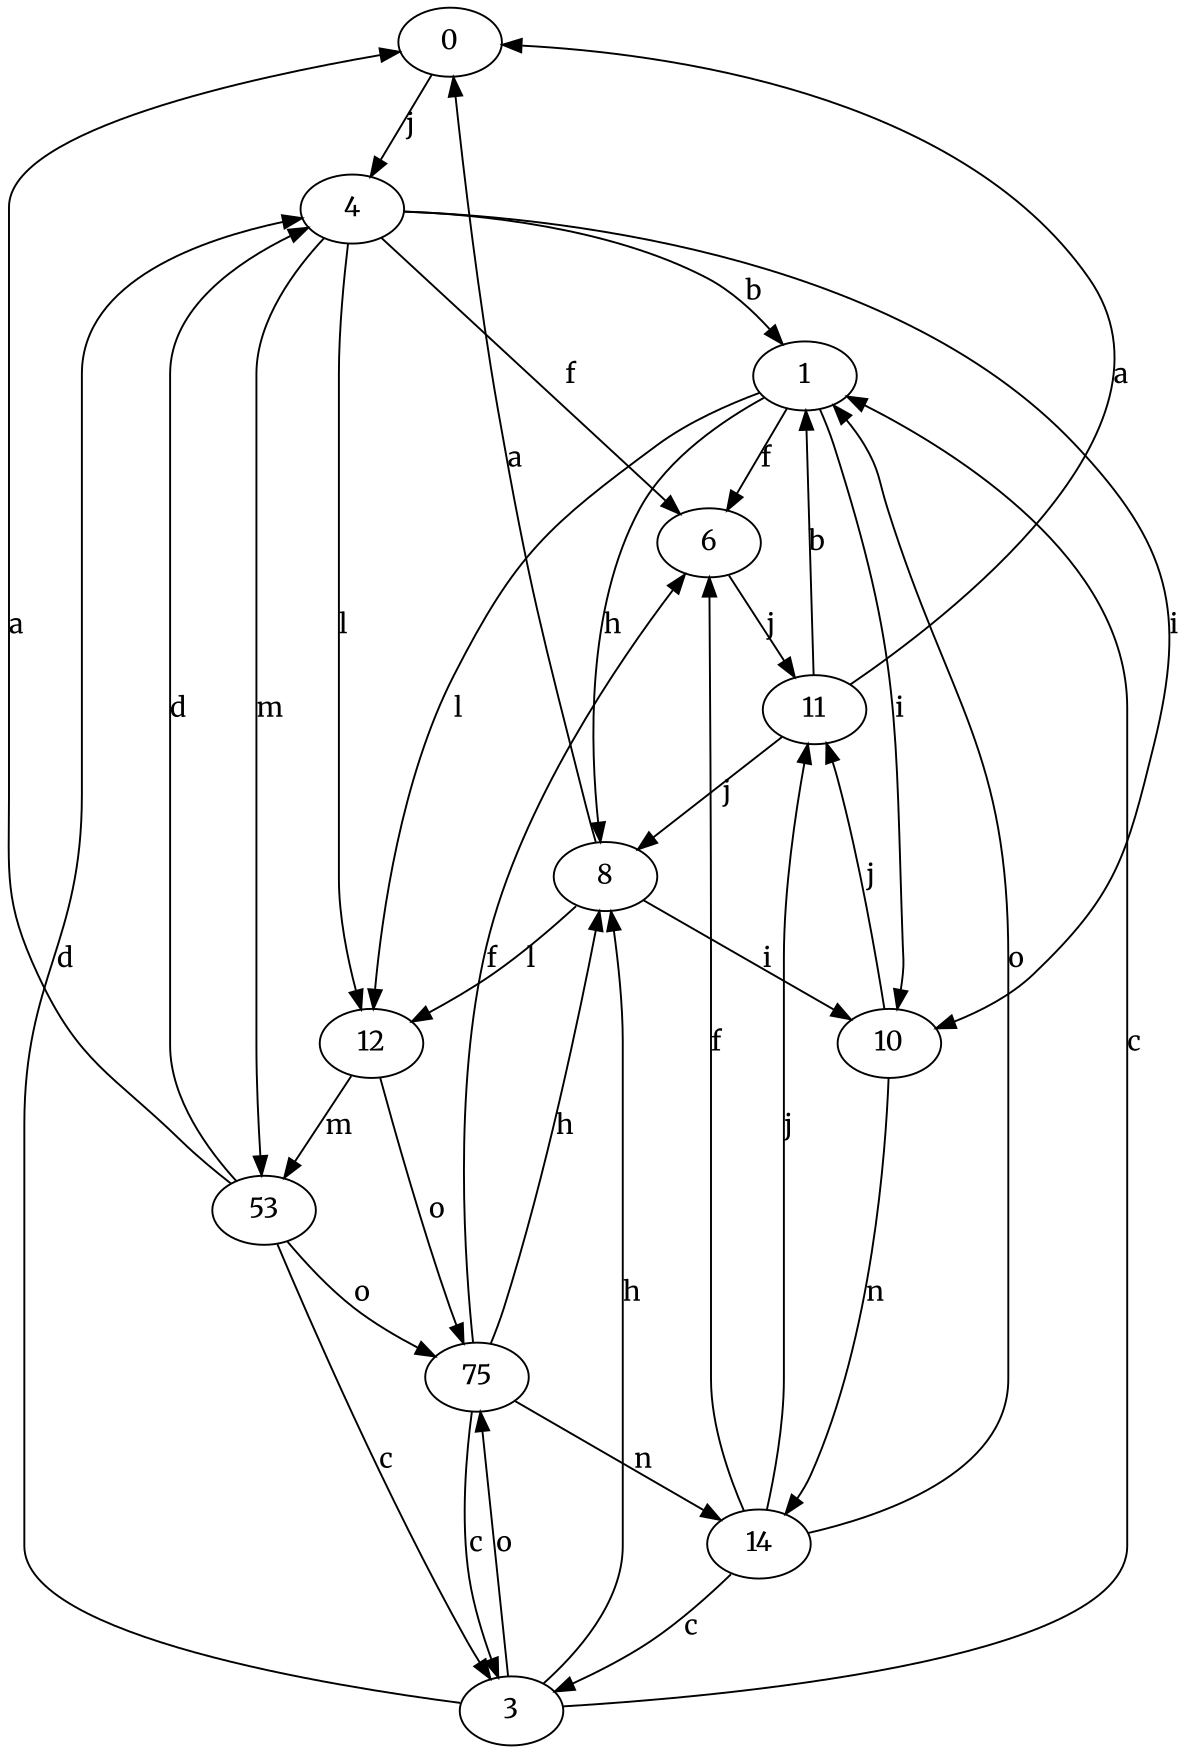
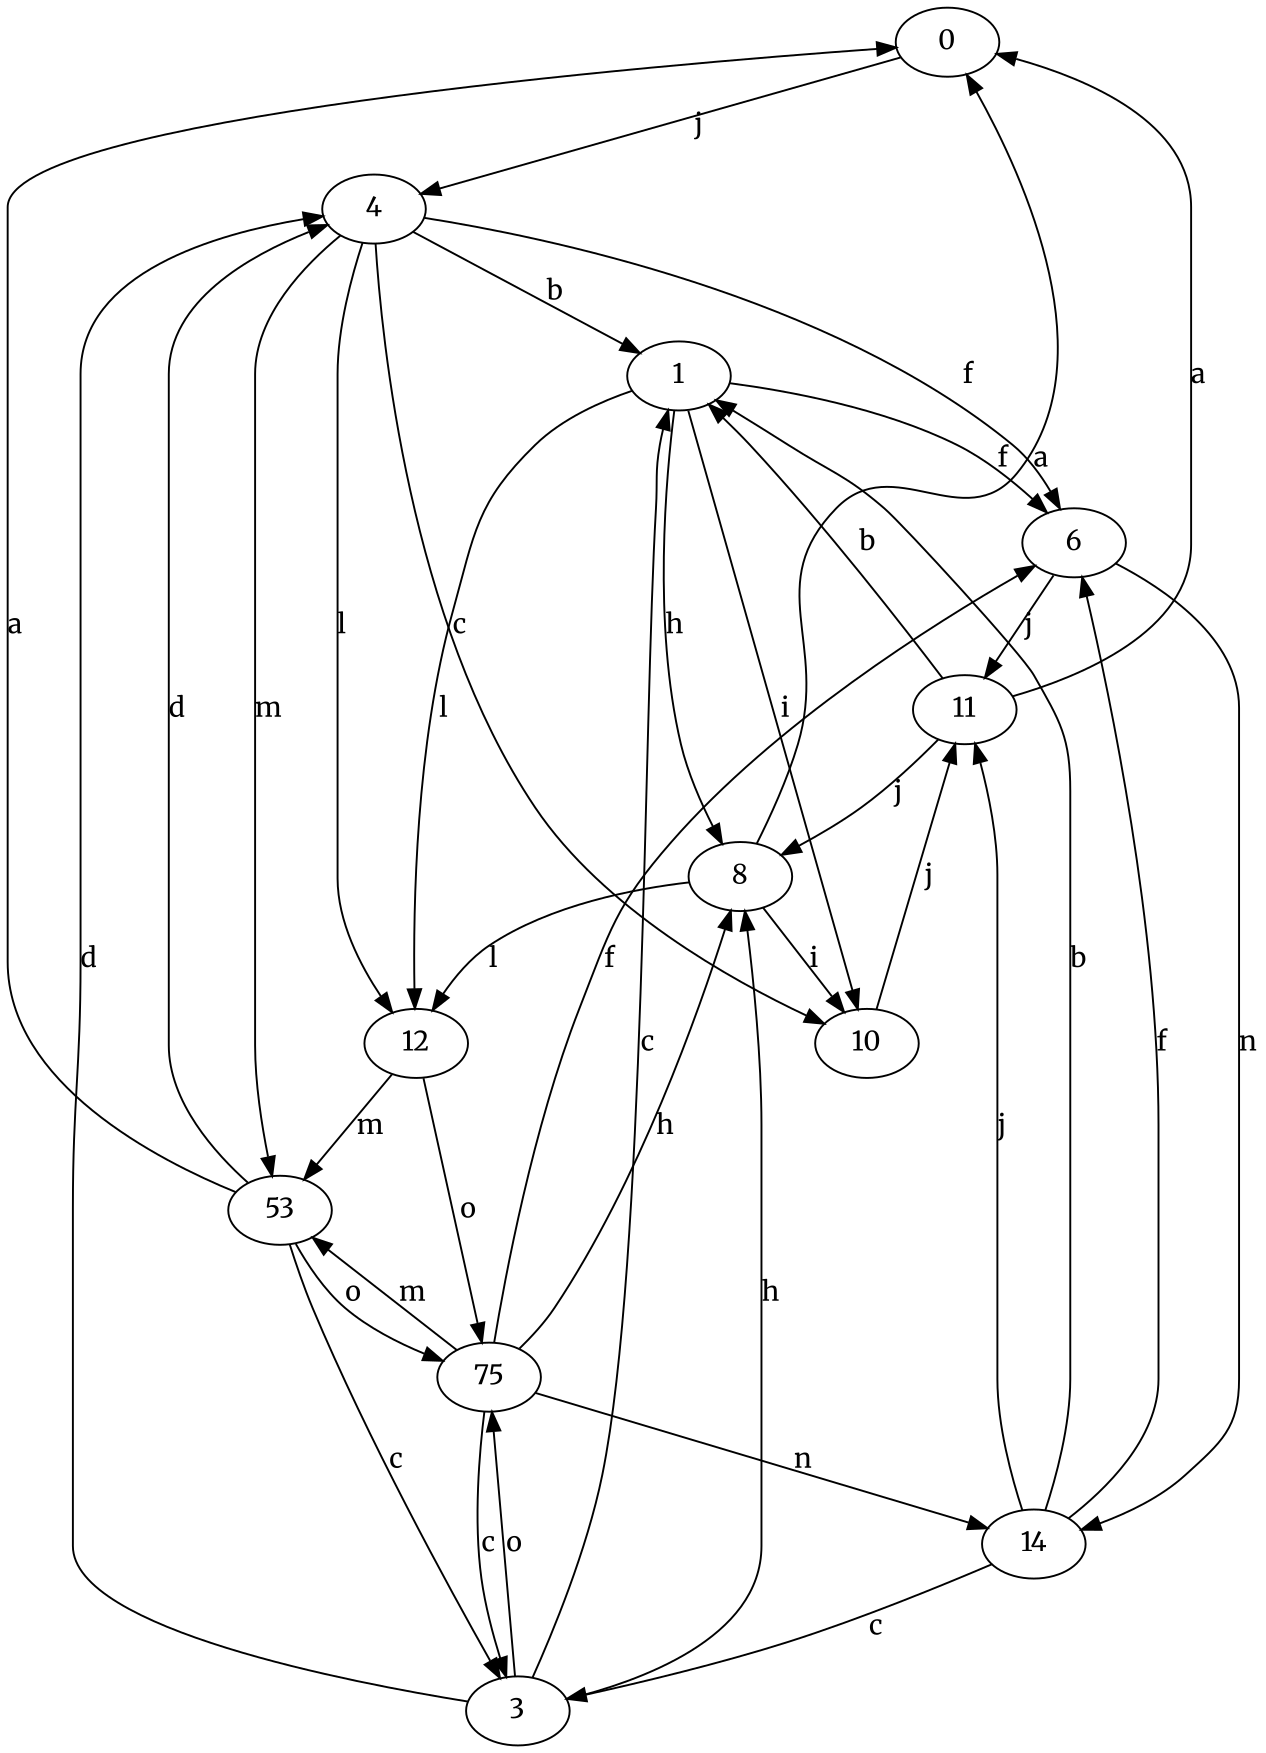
edge "4" -> "10": label "i" -> "c"
edge "14" -> "1": label "o" -> "b"
edge "10" -> "14": now "6" -> "14"
edge "75" -> "53": added, label "m"
